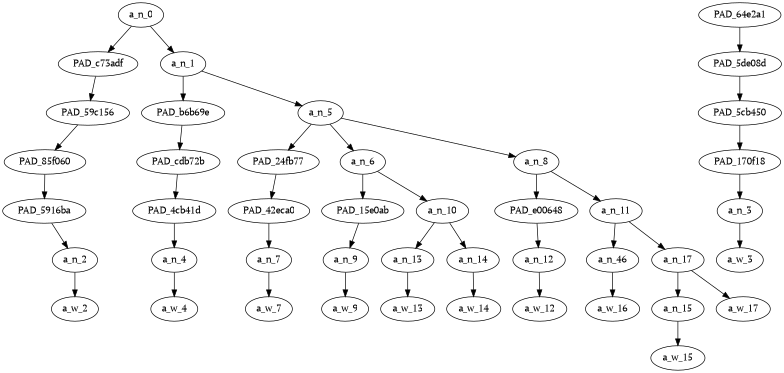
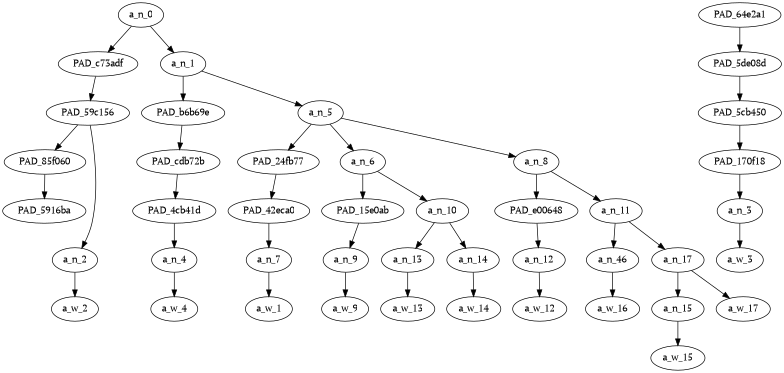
edge "PAD_5916ba" -> "a_n_2": now "PAD_59c156" -> "a_n_2"
node "a_w_7": label "a_w_7" -> "a_w_1"
